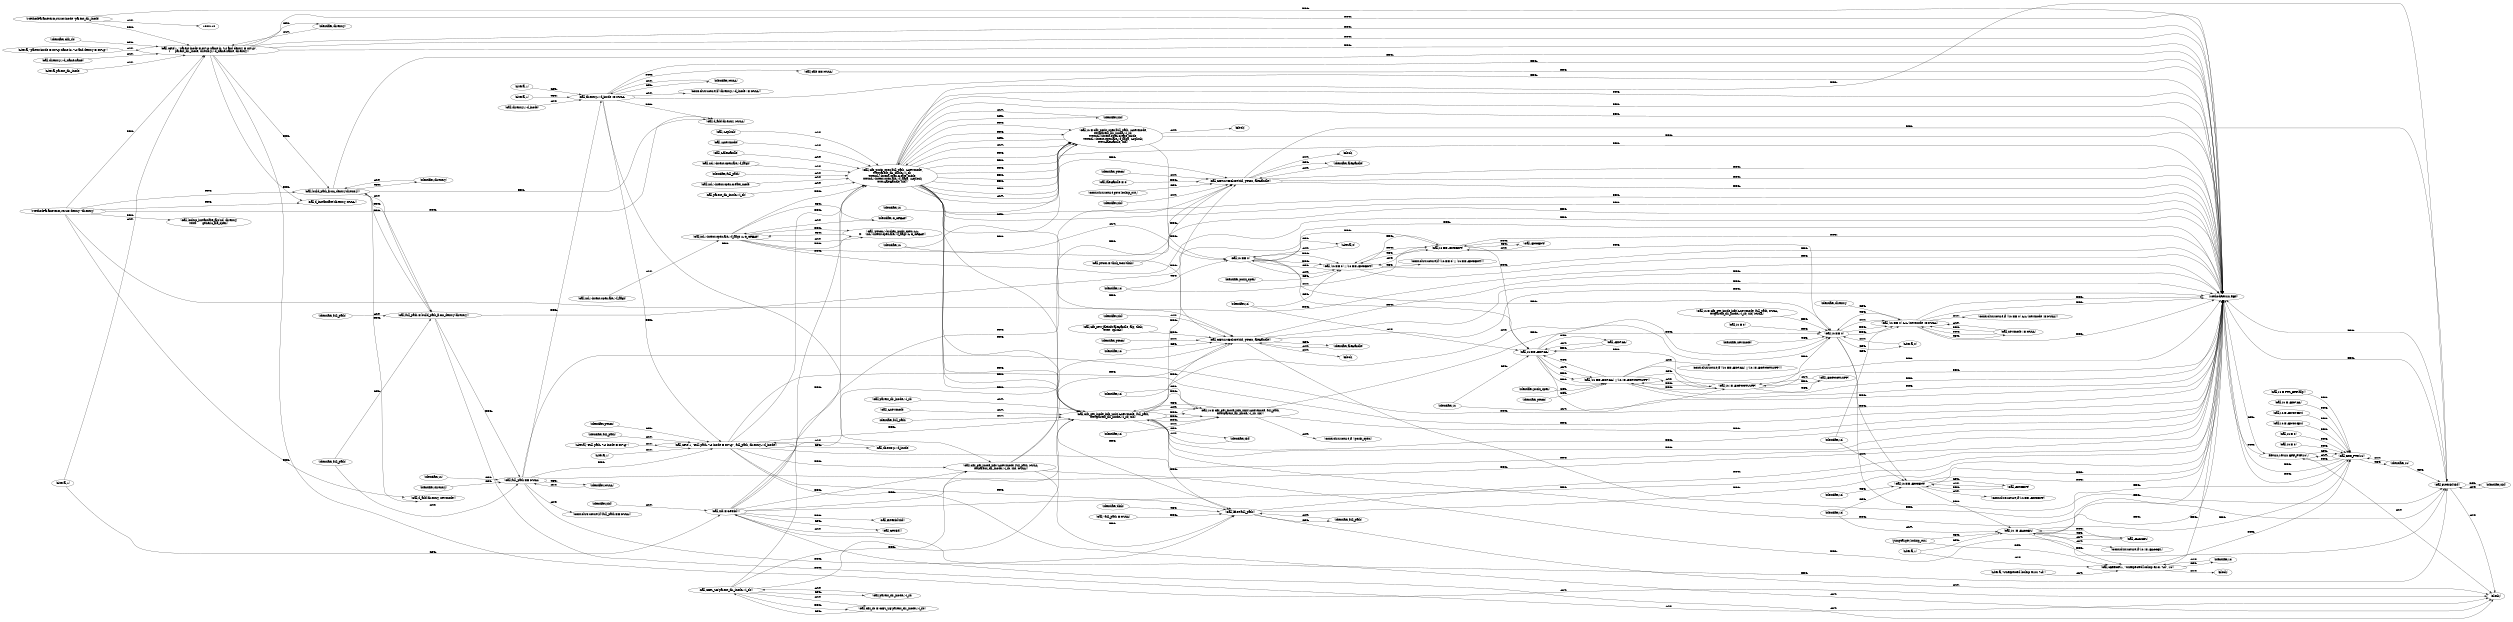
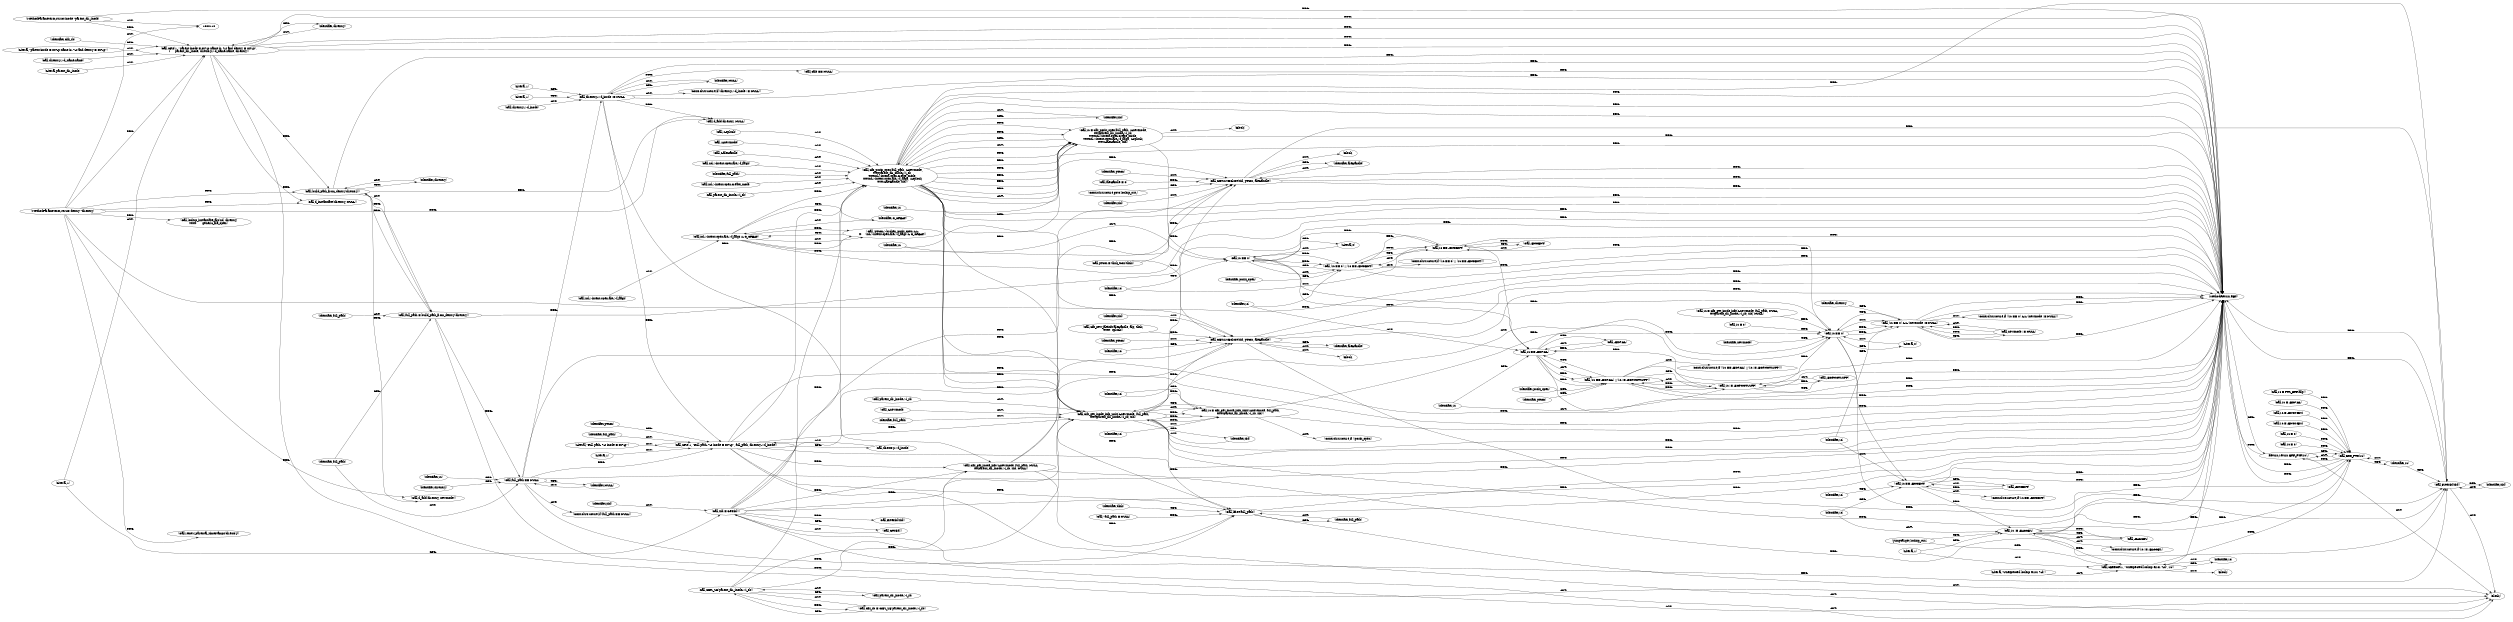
edge "(MethodParameterIn,struct dentry *direntry)" -> "1000110": added, label "AST:"
edge "(Call,(rc == 0) || (rc == -ENOENT))" -> "(ControlStructure,if ((rc == 0) || (rc == -ENOENT)))": label "CFG: " -> "AST: "
node "(Call,renew_parental_timestamps(direntry))": added
